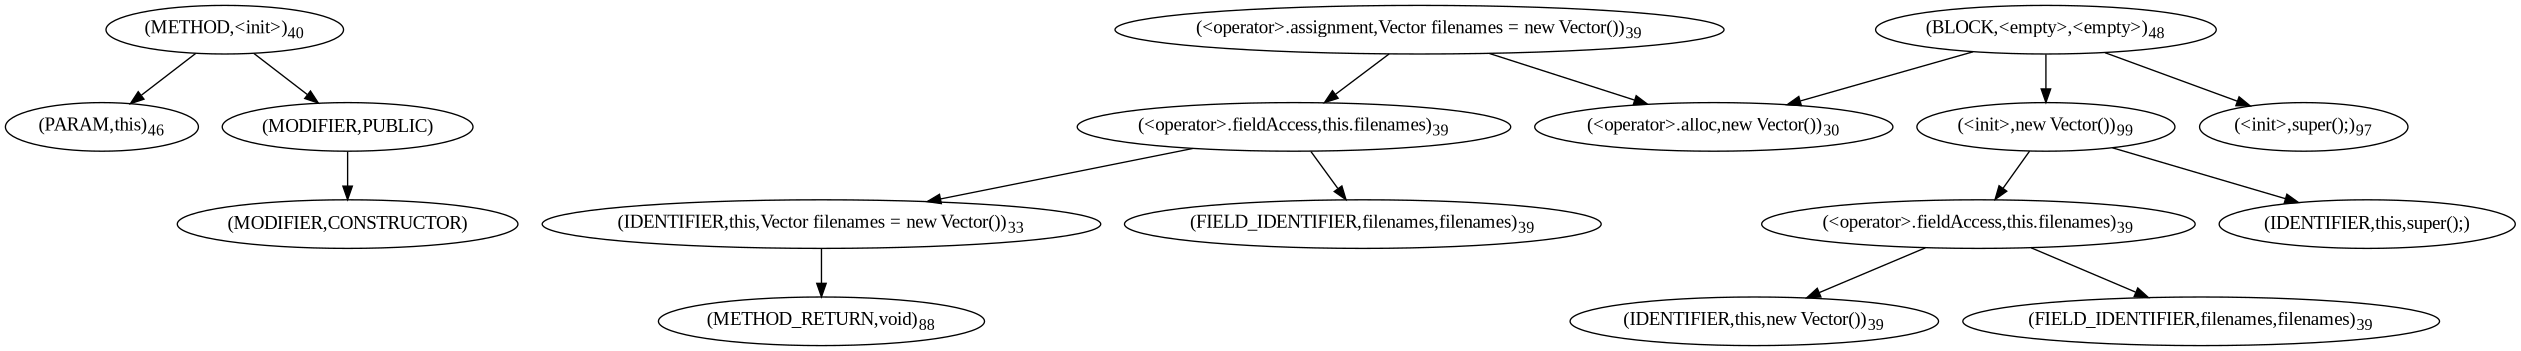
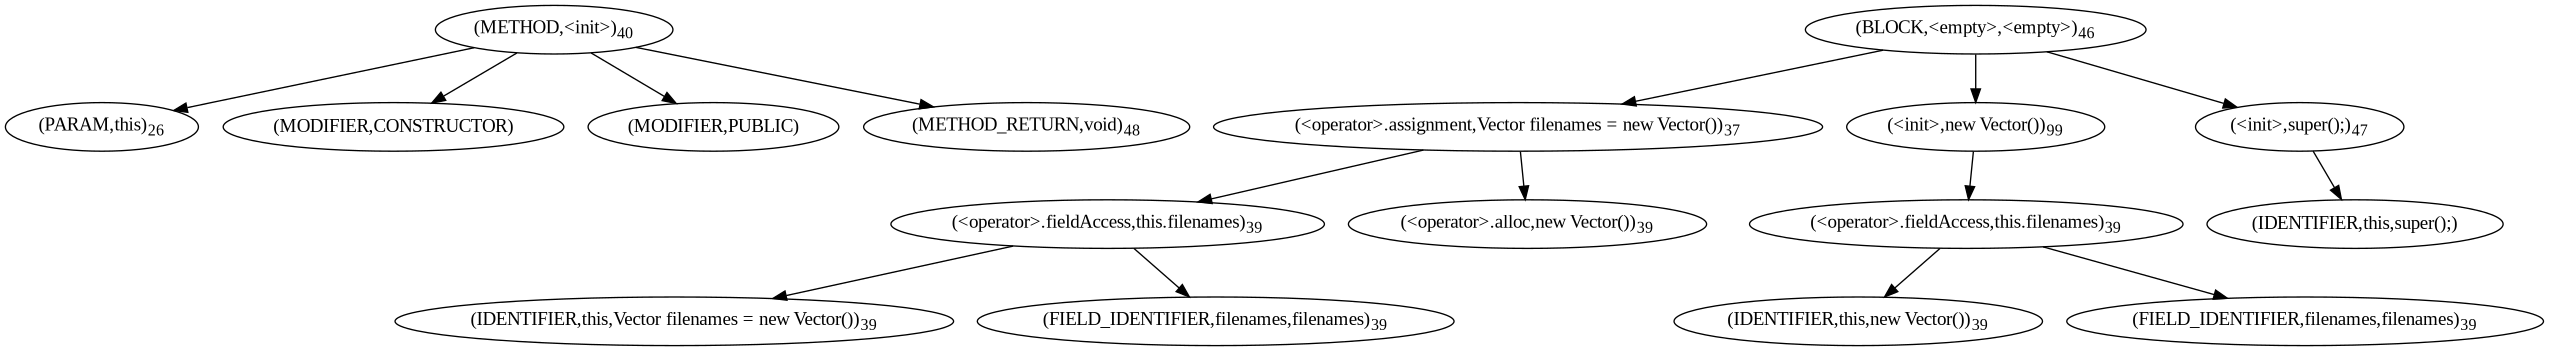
node "(<operator>.assignment,Vector filenames = new Vector())": text "39" -> "37"
node "(BLOCK,<empty>,<empty>)": text "48" -> "46"
edge "(BLOCK,<empty>,<empty>)" -> "(<operator>.alloc,new Vector())": now "(BLOCK,<empty>,<empty>)" -> "(<operator>.assignment,Vector filenames = new Vector())"
node "(PARAM,this)": text "46" -> "26"
node "(<operator>.alloc,new Vector())": text "30" -> "39"
node "(<init>,super();)": text "97" -> "47"
edge "(MODIFIER,PUBLIC)" -> "(MODIFIER,CONSTRUCTOR)": now "(METHOD,<init>)" -> "(MODIFIER,CONSTRUCTOR)"
edge "(<init>,new Vector())" -> "(IDENTIFIER,this,super();)": now "(<init>,super();)" -> "(IDENTIFIER,this,super();)"
node "(IDENTIFIER,this,Vector filenames = new Vector())": text "33" -> "39"
edge "(IDENTIFIER,this,Vector filenames = new Vector())" -> "(METHOD_RETURN,void)": now "(METHOD,<init>)" -> "(METHOD_RETURN,void)"
node "(METHOD_RETURN,void)": text "88" -> "48"
